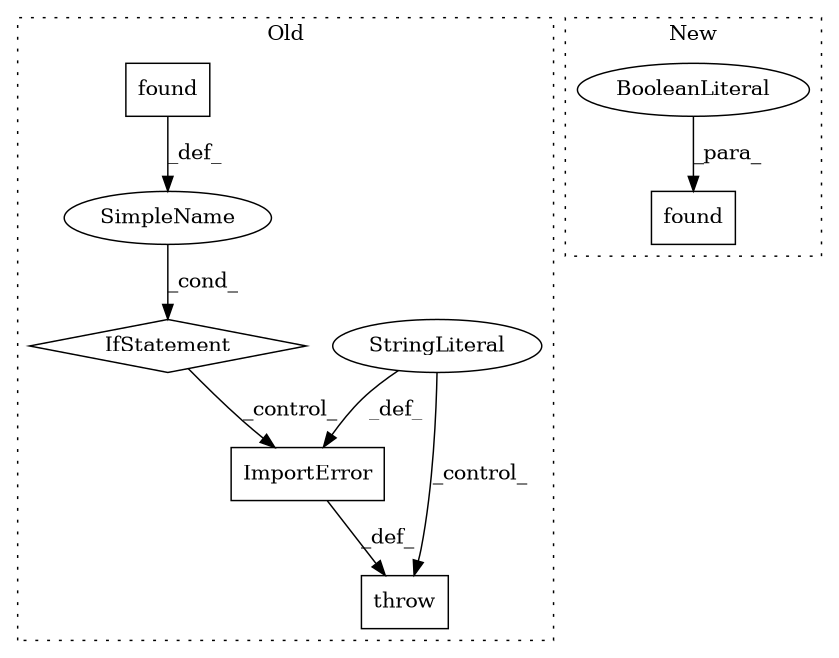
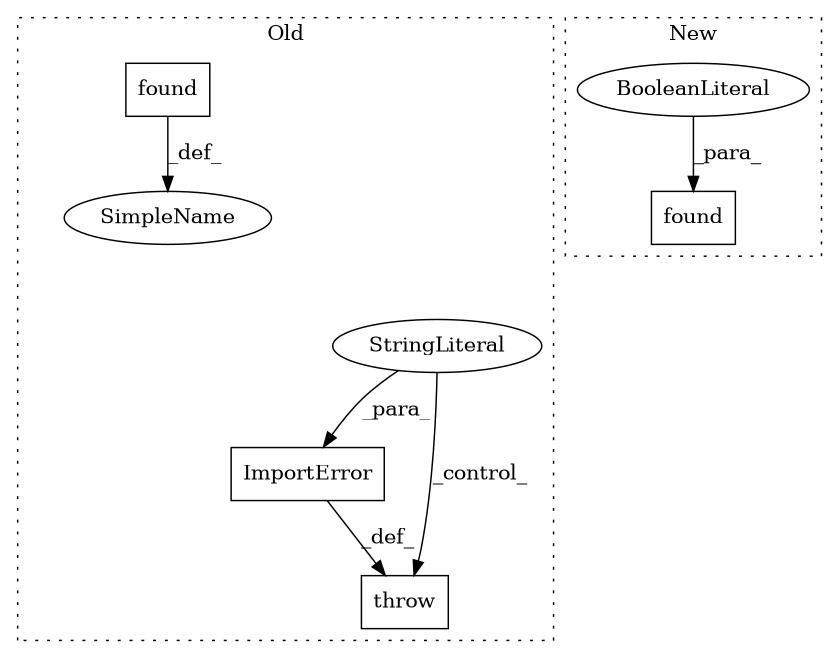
node "IfStatement": removed
edge "StringLiteral" -> "ImportError": label "_def_" -> "_para_"
